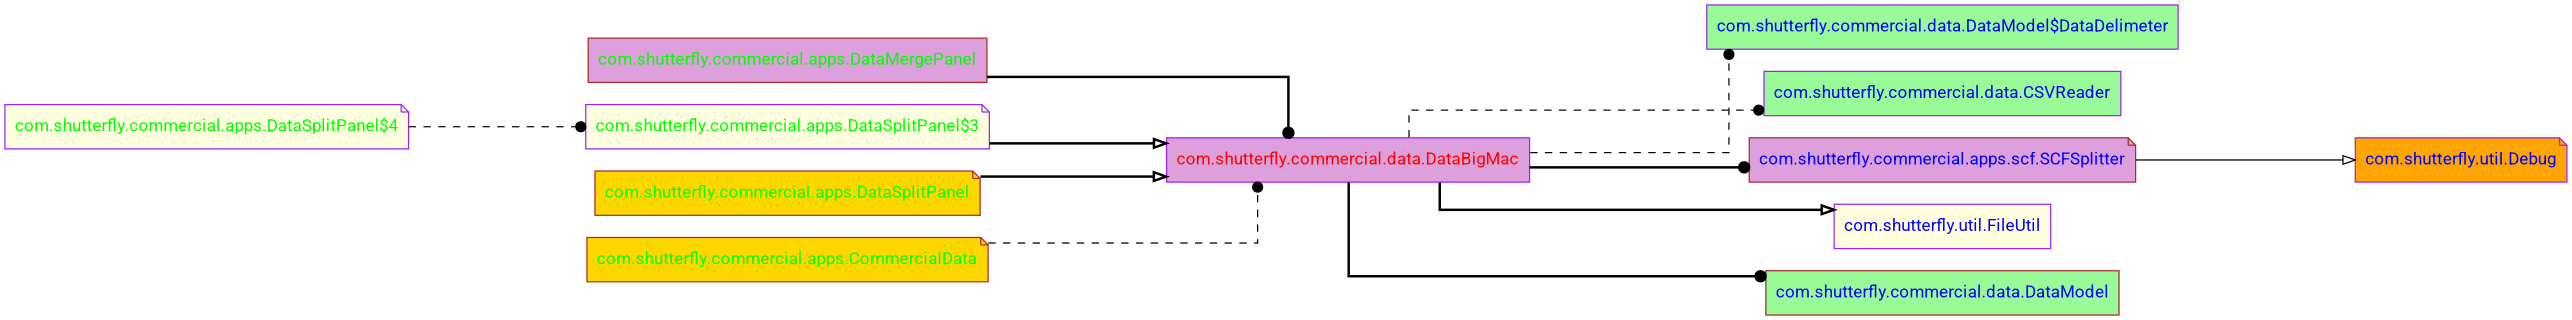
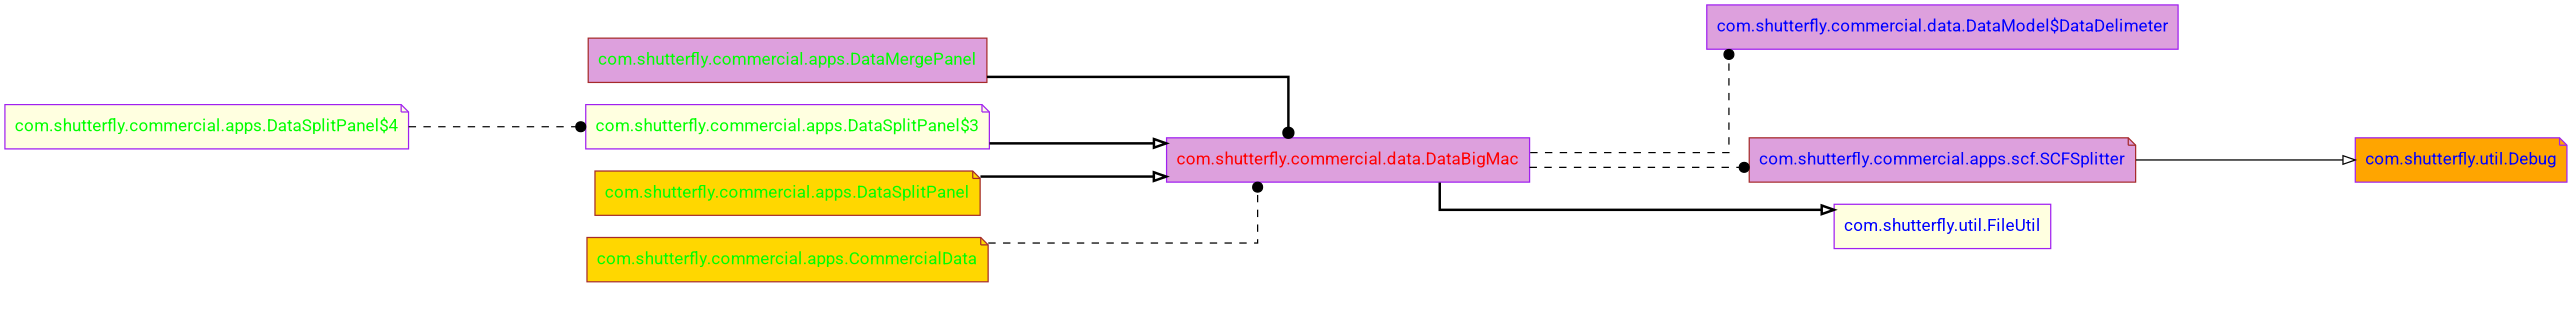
node "com.shutterfly.commercial.data.DataModel$DataDelimeter": fillcolor palegreen -> plum
node "com.shutterfly.commercial.data.CSVReader": removed
edge "com.shutterfly.commercial.data.DataBigMac" -> "com.shutterfly.commercial.apps.scf.SCFSplitter": style bold -> dashed
node "com.shutterfly.commercial.data.DataModel": removed
